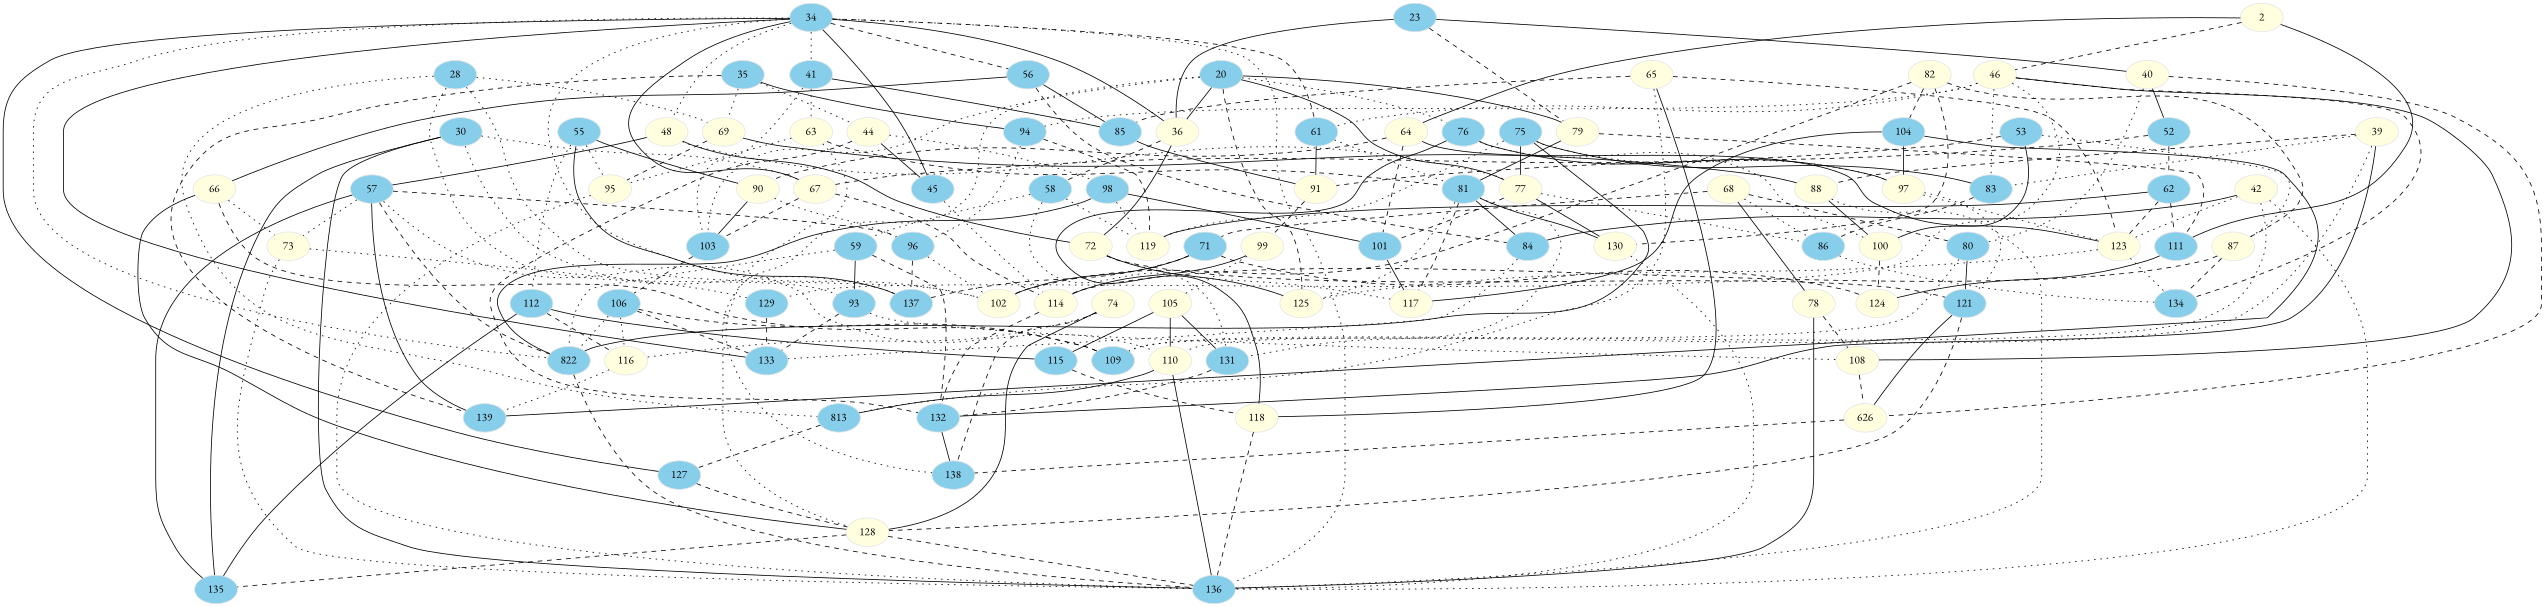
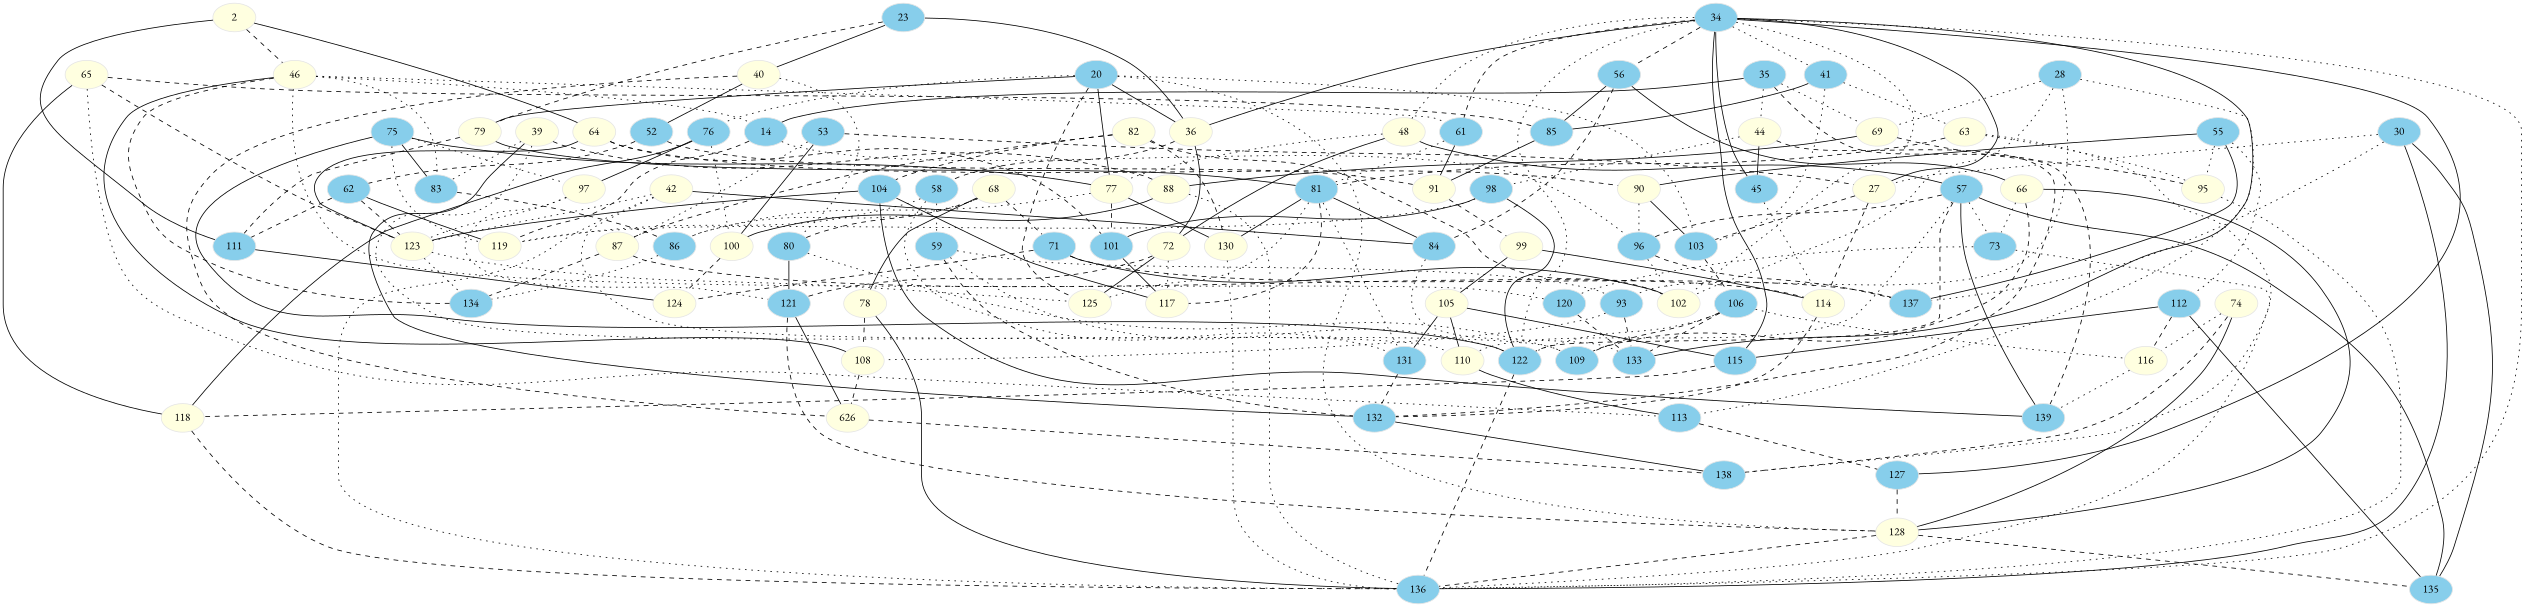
node "94": label "94" -> "14"
edge "104" -- "97": now "104" -- "123"
node "67": label "67" -> "27"
edge "34" -- "115": added
node "73": fillcolor lightyellow -> skyblue
edge "99" -- "105": style dotted -> solid
edge "59" -- "93": style solid -> dotted
node "129": label "129" -> "120"
node "822": label "822" -> "122"
node "813": label "813" -> "113"
edge "110" -- "136": removed
